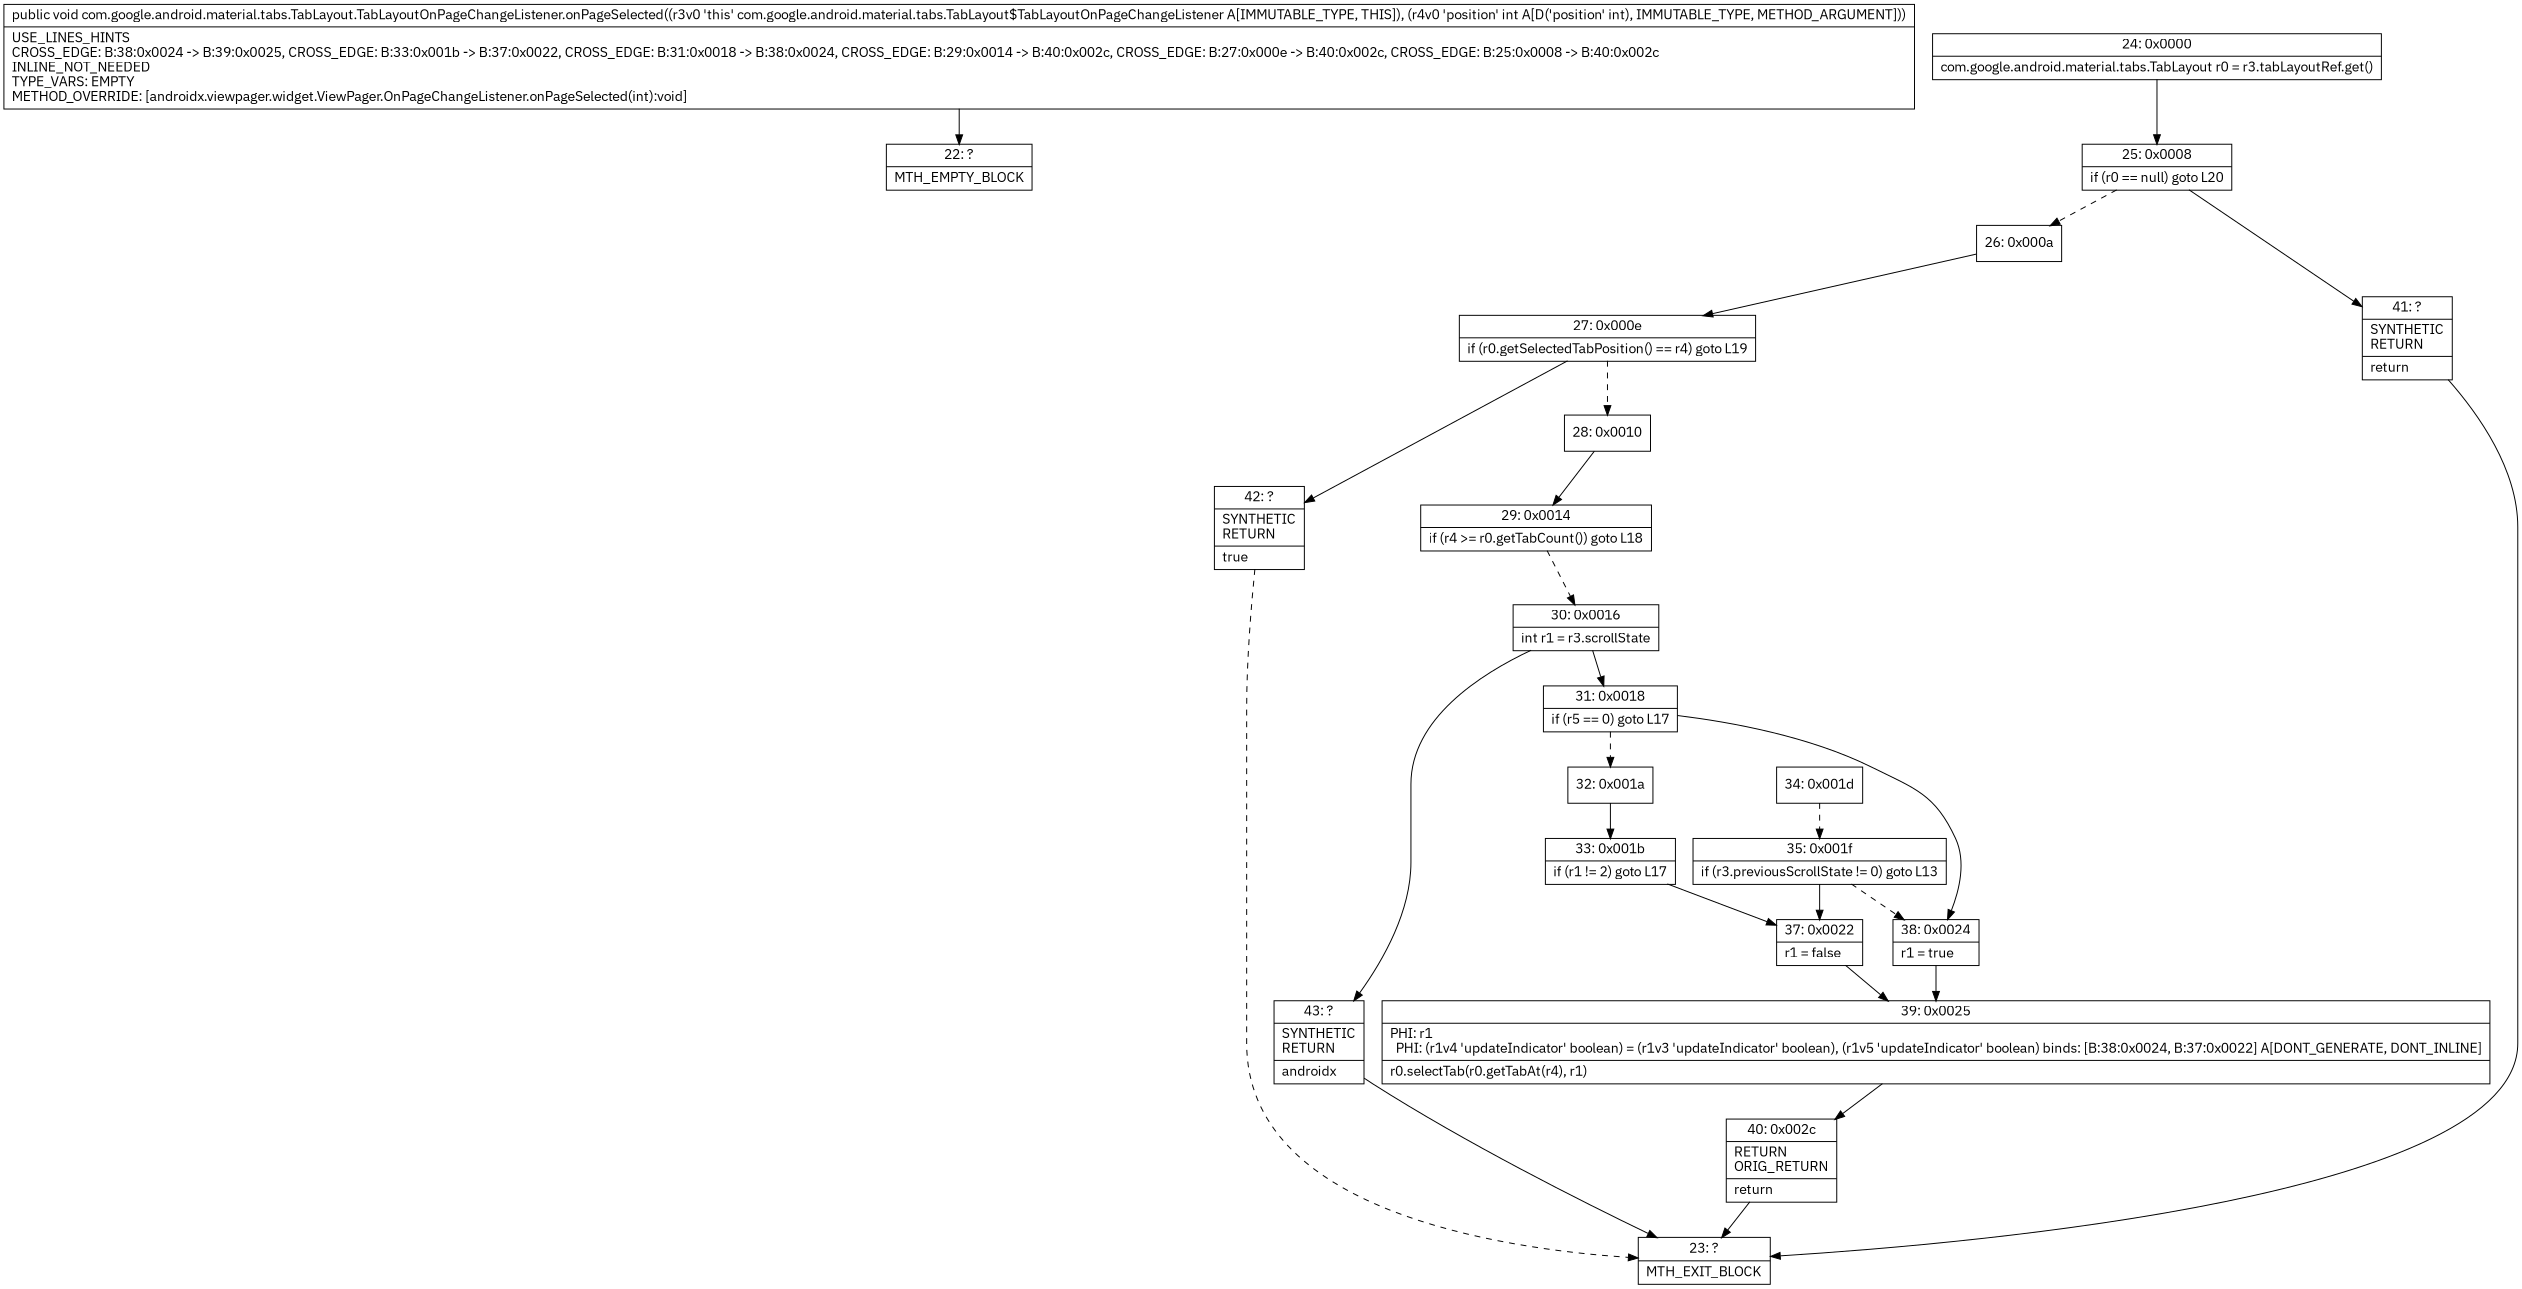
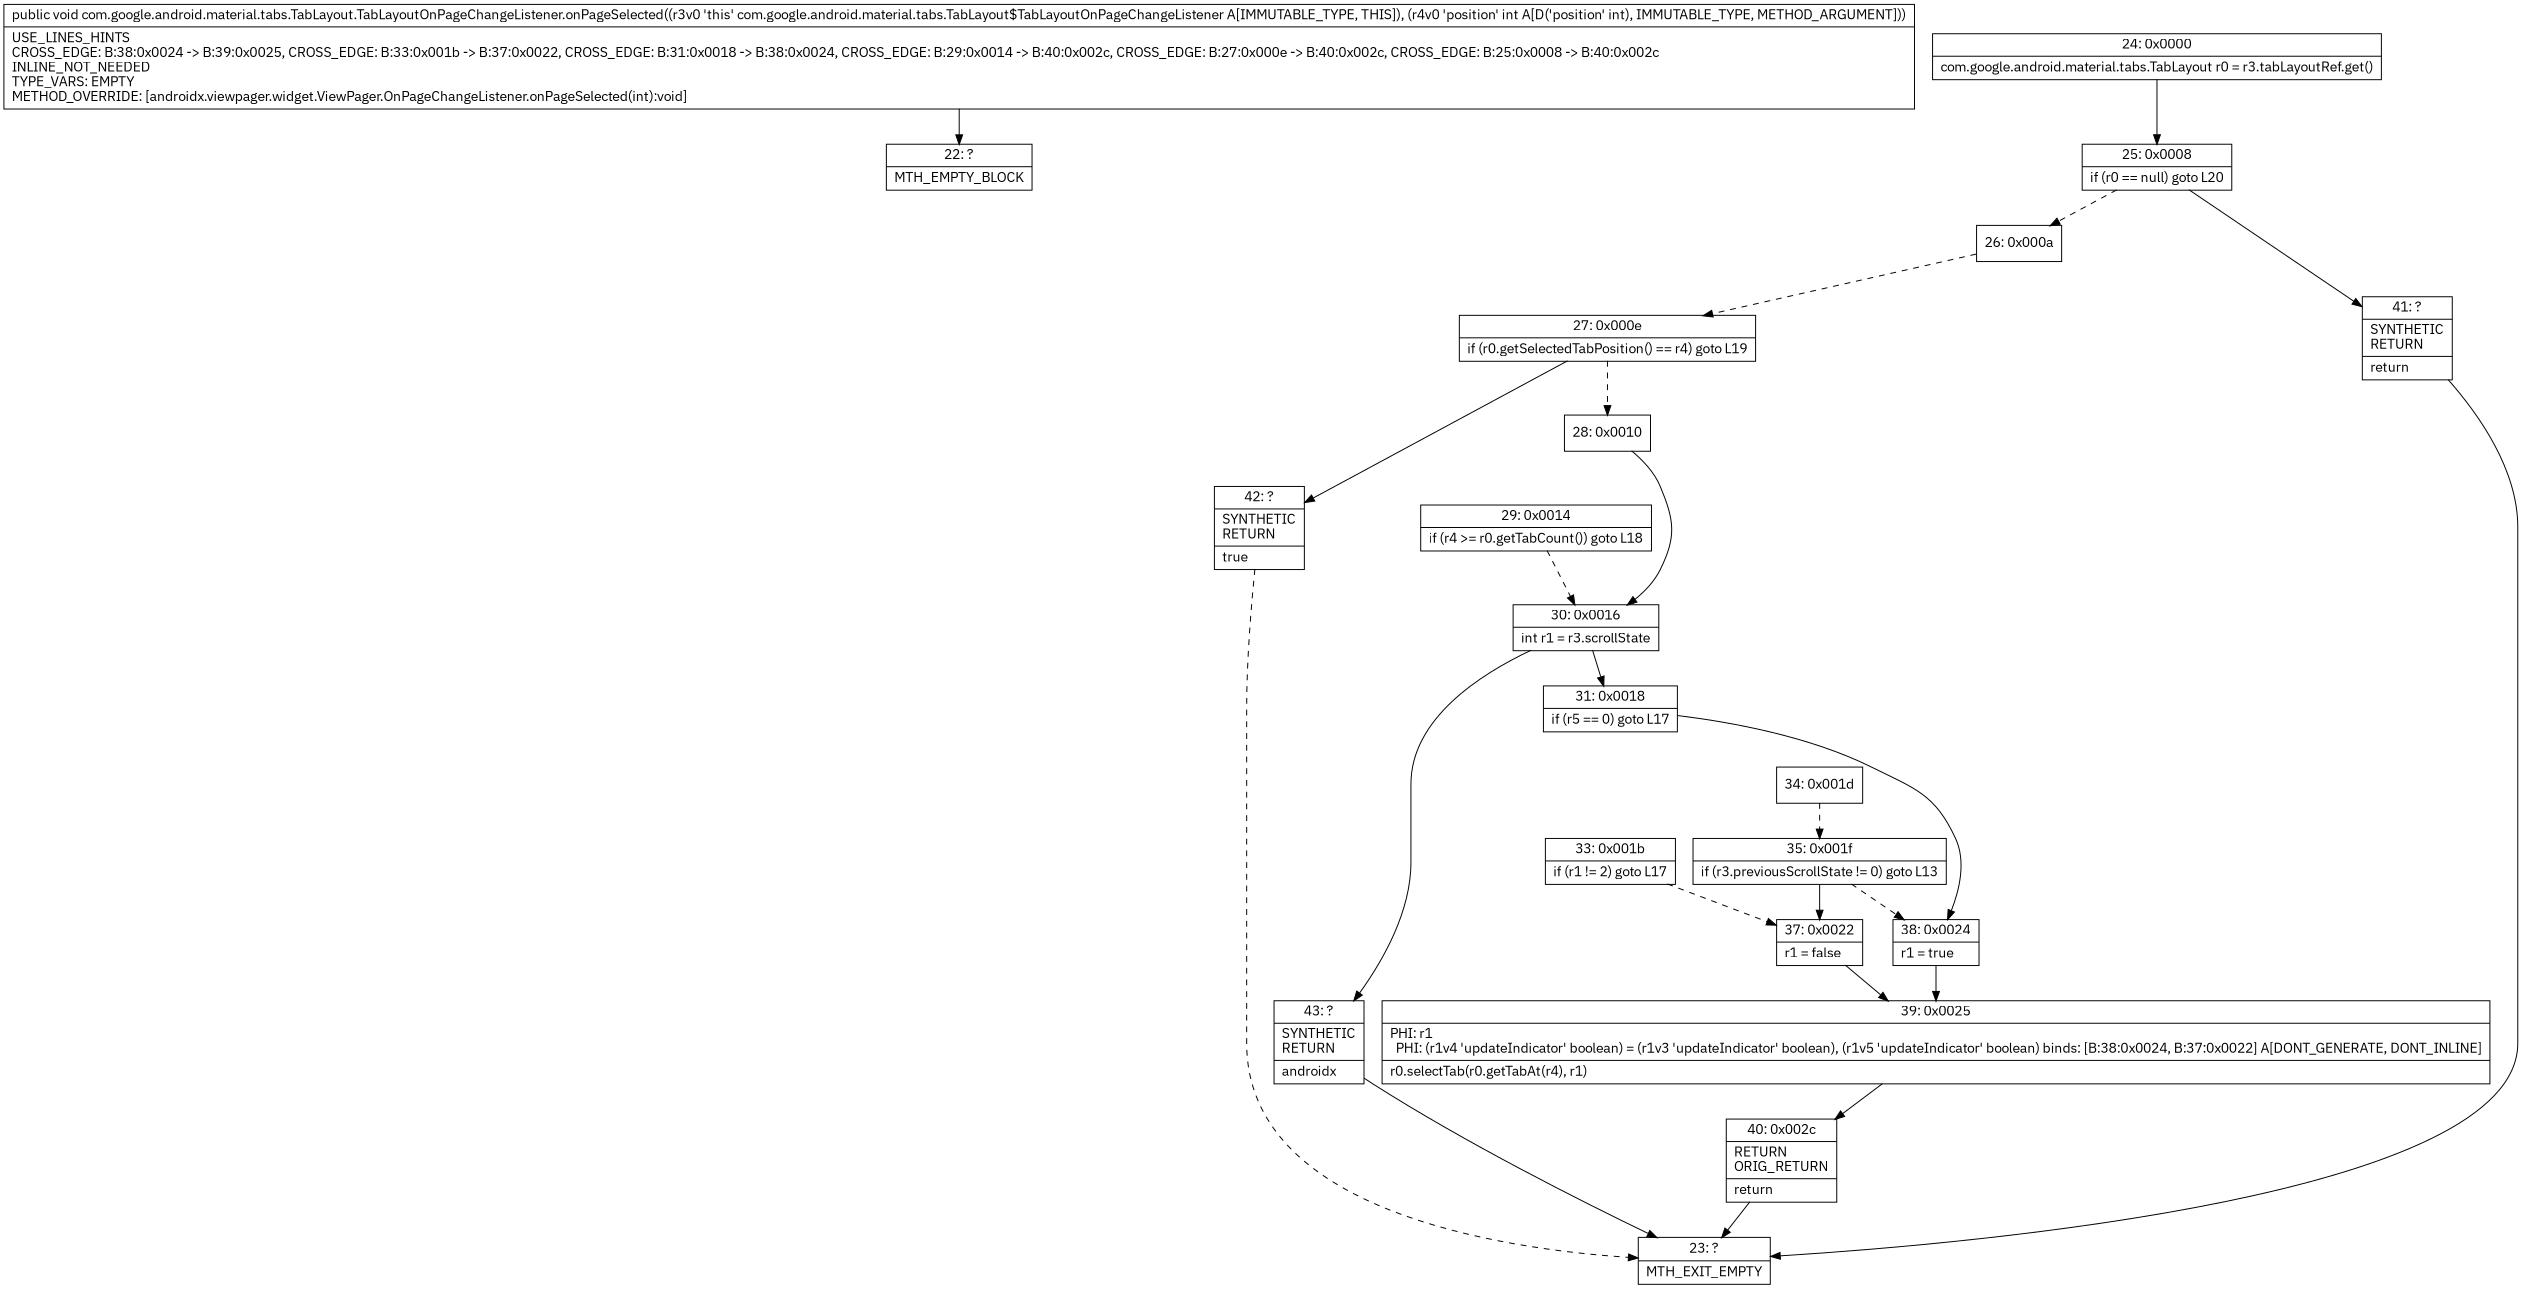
edge "26: 0x000a" -> "27: 0x000e": style solid -> dashed
edge "28: 0x0010" -> "29: 0x0014": now "28: 0x0010" -> "30: 0x0016"
node "32: 0x001a": removed
edge "33: 0x001b" -> "37: 0x0022": style solid -> dashed
node "23: ?": text "MTH_EXIT_BLOCK" -> "MTH_EXIT_EMPTY"
